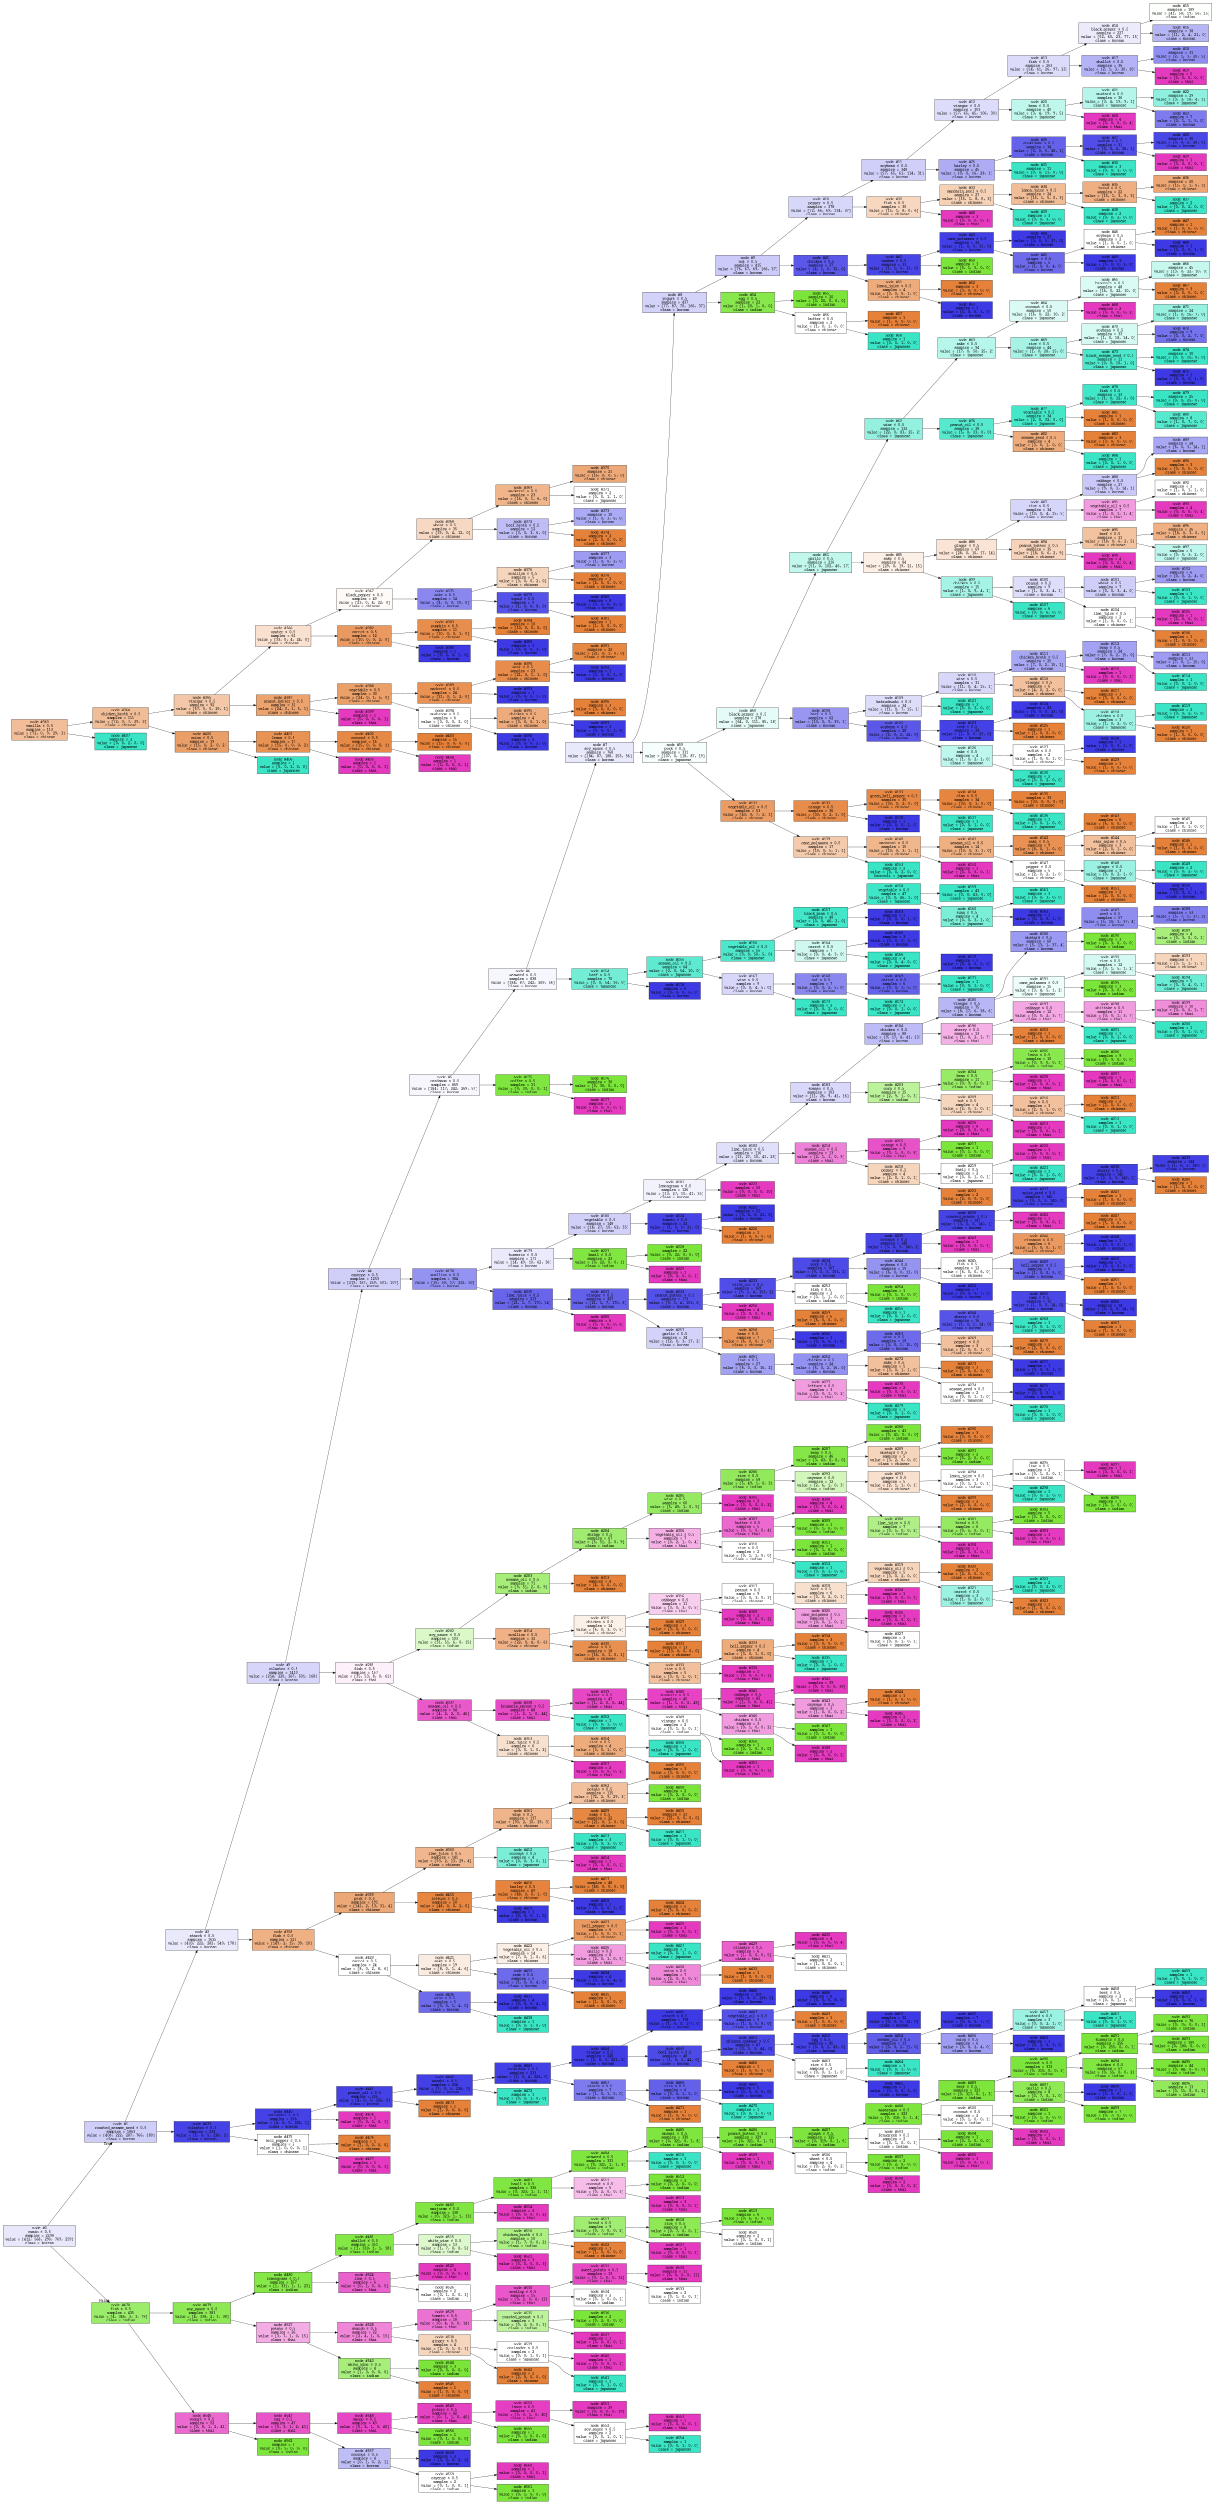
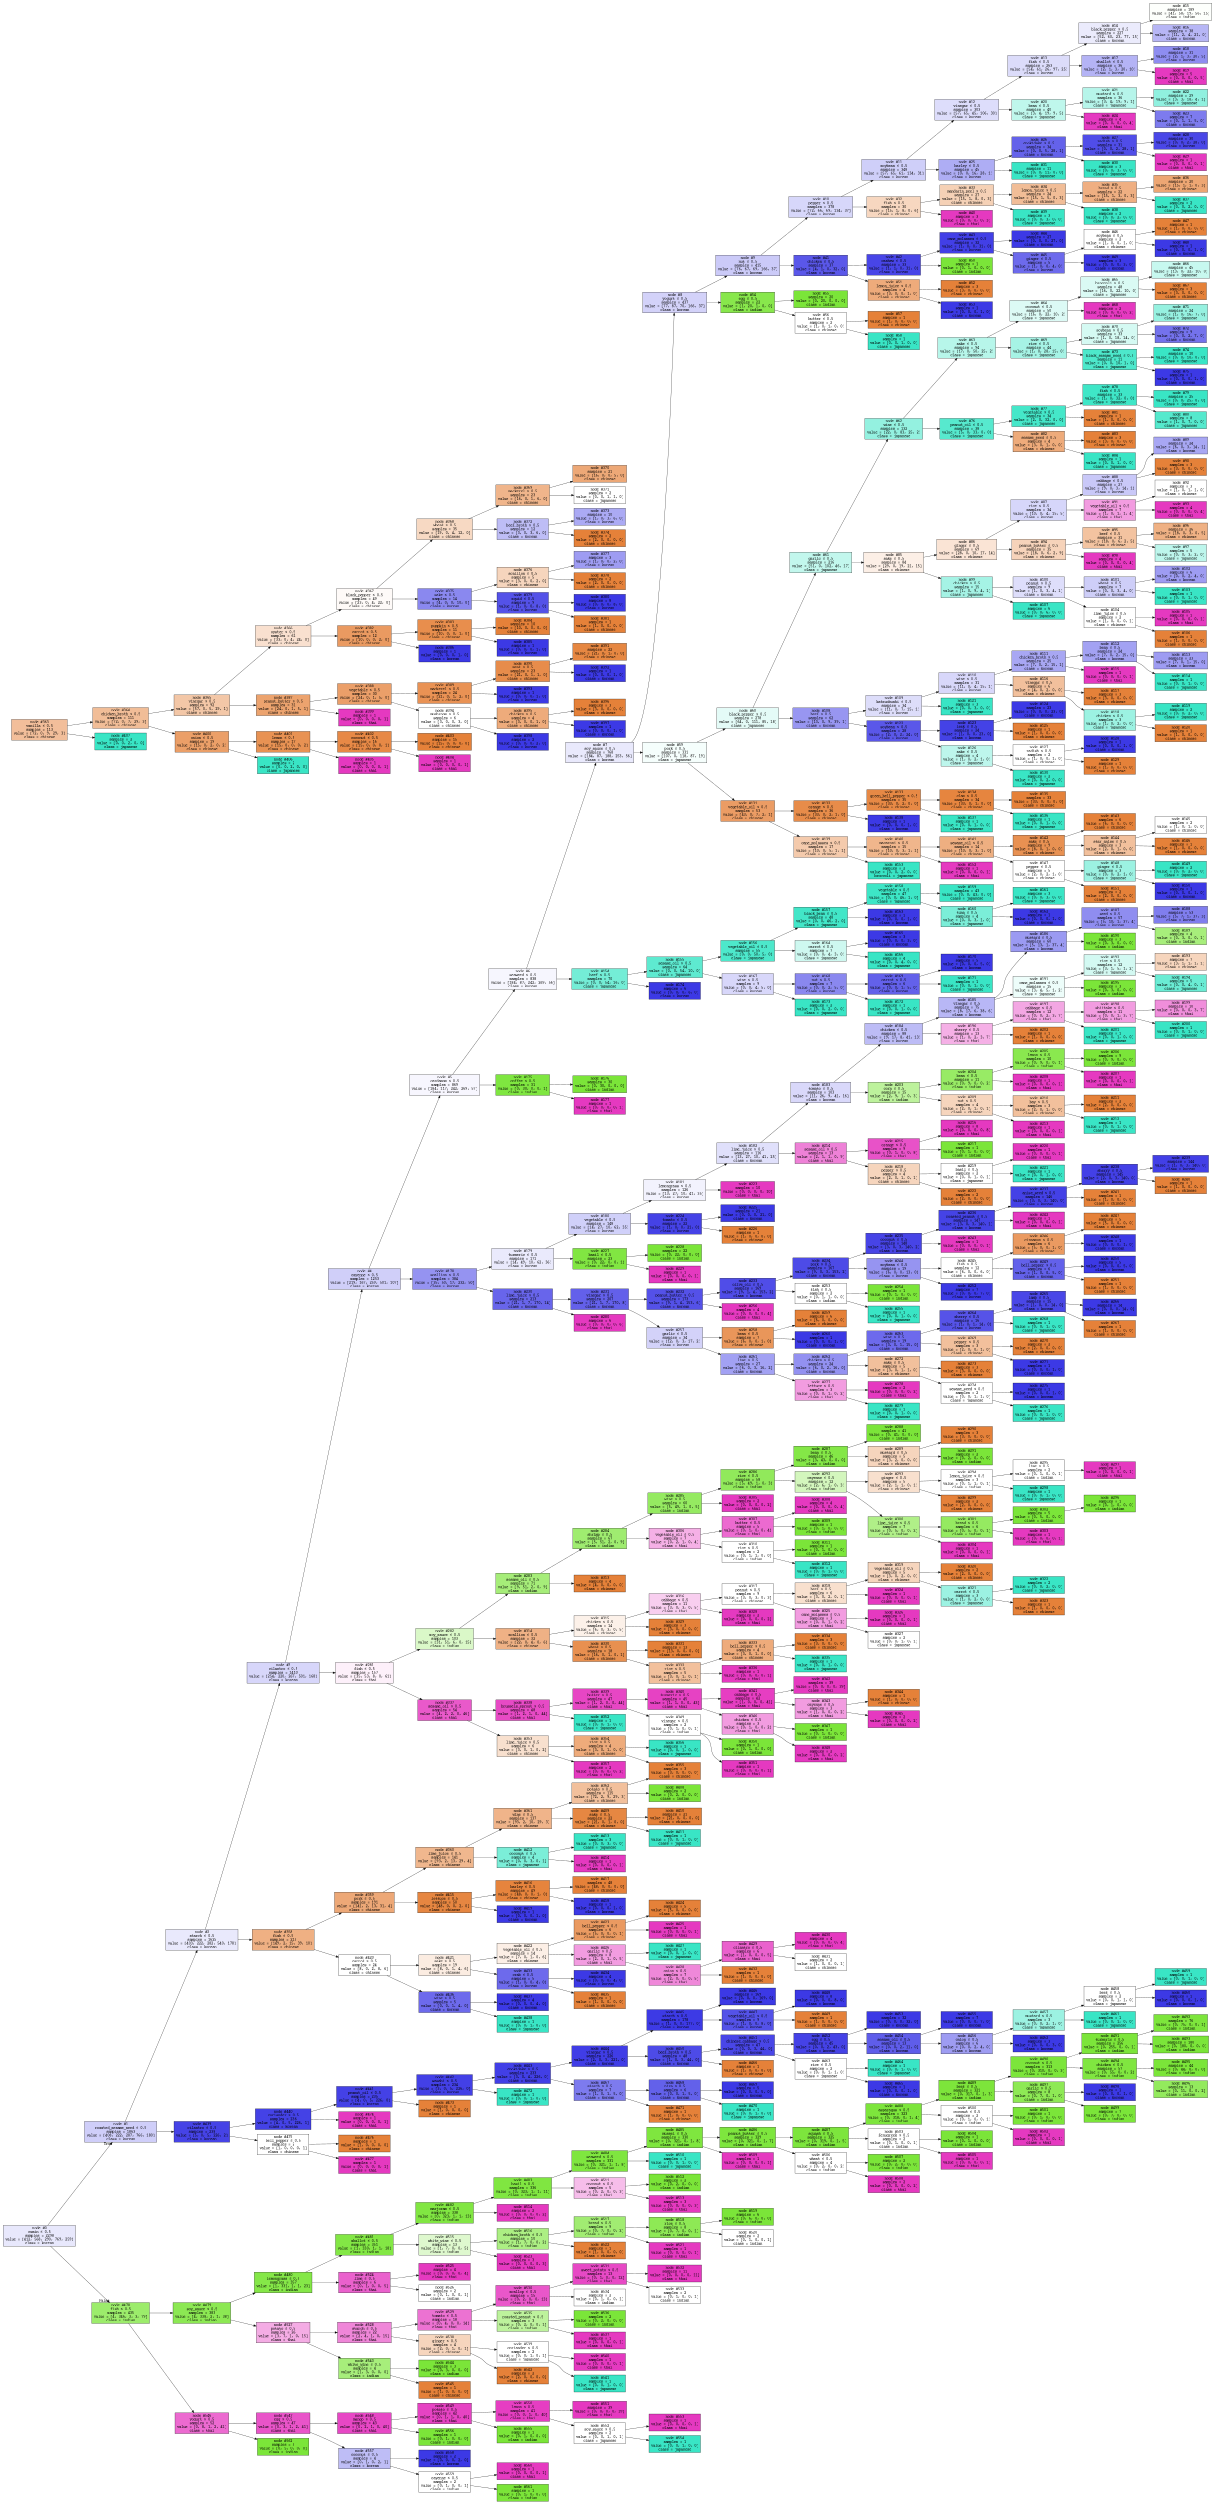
edge "node #295" -> "node #296": now "node #302" -> "node #296"
